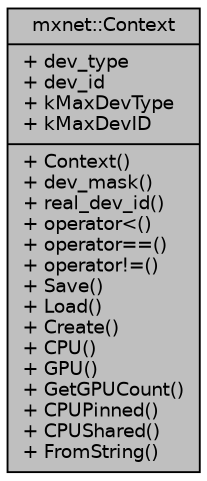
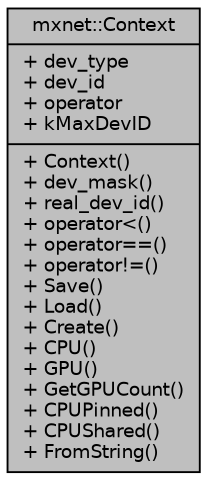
node "mxnet::Context": text "+ kMaxDevType" -> "+ operator"
